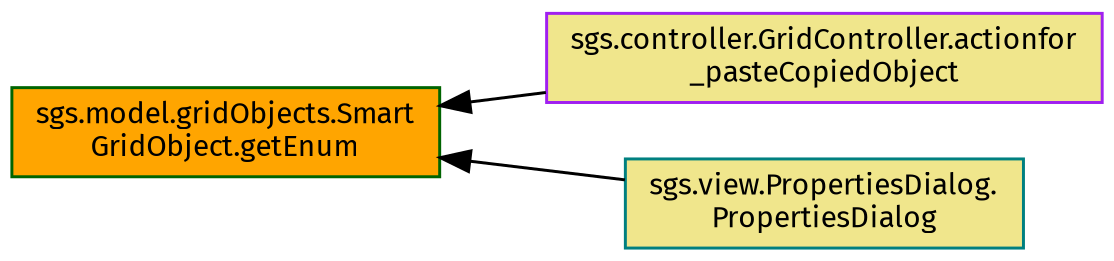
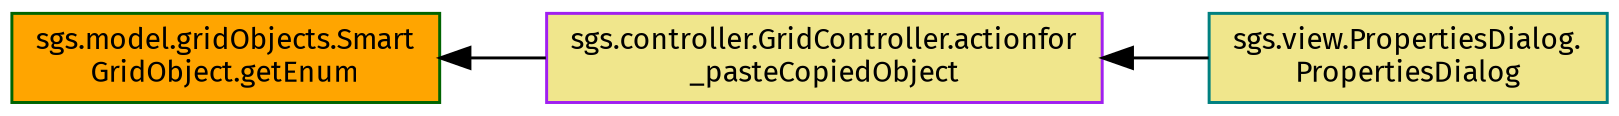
edge "sgs.view.PropertiesDialog. PropertiesDialog" -> "sgs.model.gridObjects.Smart GridObject.getEnum": now "sgs.view.PropertiesDialog. PropertiesDialog" -> "sgs.controller.GridController.actionfor _pasteCopiedObject"
